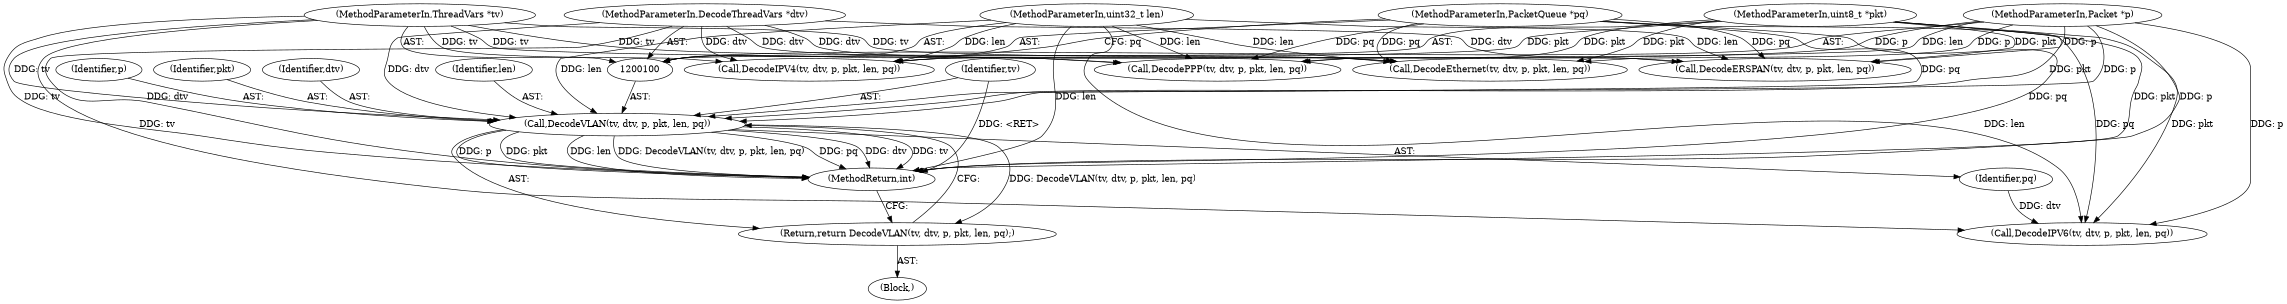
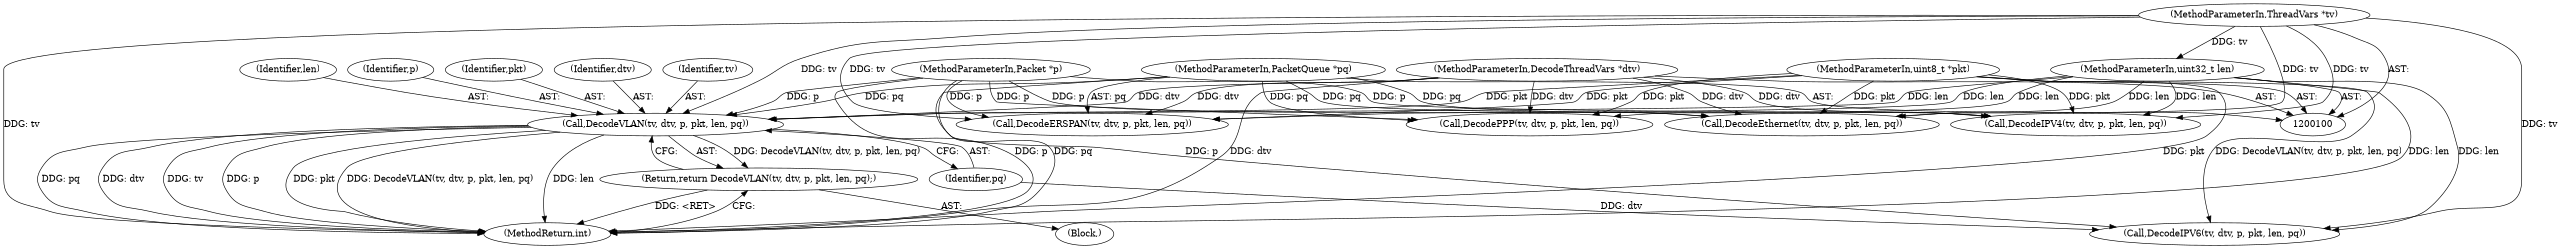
edge "(MethodParameterIn,PacketQueue *pq)" -> "(Call,DecodeIPV6(tv, dtv, p, pkt, len, pq))": removed, label "DDG: pq"
edge "(MethodParameterIn,PacketQueue *pq)" -> "(Call,DecodeIPV4(tv, dtv, p, pkt, len, pq))": label "CFG: pq" -> "DDG: pq"
edge "(MethodParameterIn,PacketQueue *pq)" -> "(Call,DecodeERSPAN(tv, dtv, p, pkt, len, pq))": label "DDG: pq" -> "AST: pq"
edge "(MethodParameterIn,Packet *p)" -> "(Call,DecodePPP(tv, dtv, p, pkt, len, pq))": label "DDG: len" -> "DDG: p"
edge "(MethodParameterIn,ThreadVars *tv)" -> "(Call,DecodePPP(tv, dtv, p, pkt, len, pq))": now "(MethodParameterIn,ThreadVars *tv)" -> "(MethodParameterIn,uint32_t len)"
edge "(MethodParameterIn,Packet *p)" -> "1200100": removed, label "AST:"
edge "1200100" -> "(Call,DecodeVLAN(tv, dtv, p, pkt, len, pq))": now "(Identifier,pq)" -> "(Call,DecodeVLAN(tv, dtv, p, pkt, len, pq))"
edge "(MethodParameterIn,uint8_t *pkt)" -> "(Call,DecodeIPV6(tv, dtv, p, pkt, len, pq))": label "DDG: pkt" -> "DDG: DecodeVLAN(tv, dtv, p, pkt, len, pq)"
edge "(Identifier,tv)" -> "(MethodReturn,int)": now "(Return,return DecodeVLAN(tv, dtv, p, pkt, len, pq);)" -> "(MethodReturn,int)"
edge "(Call,DecodeVLAN(tv, dtv, p, pkt, len, pq))" -> "(Identifier,pq)": label "AST: " -> "CFG: "
